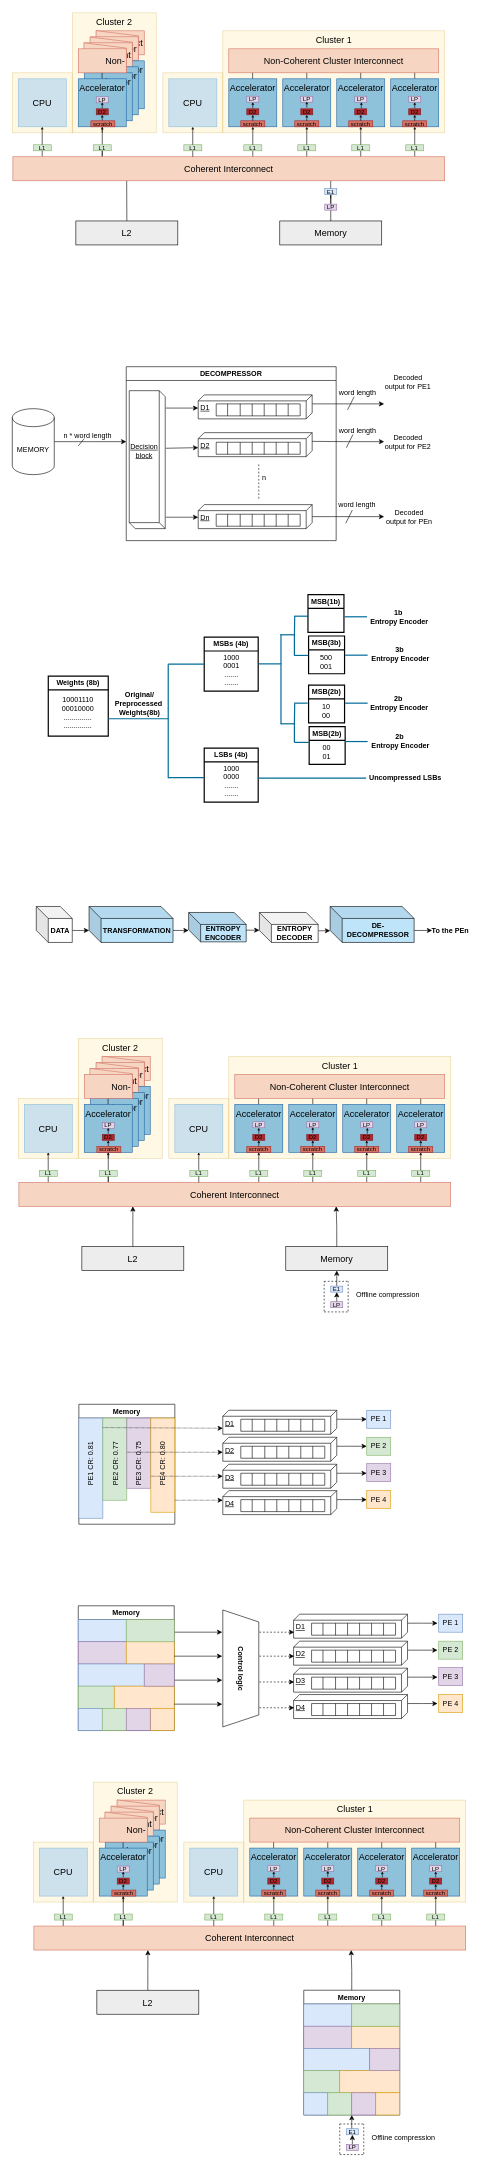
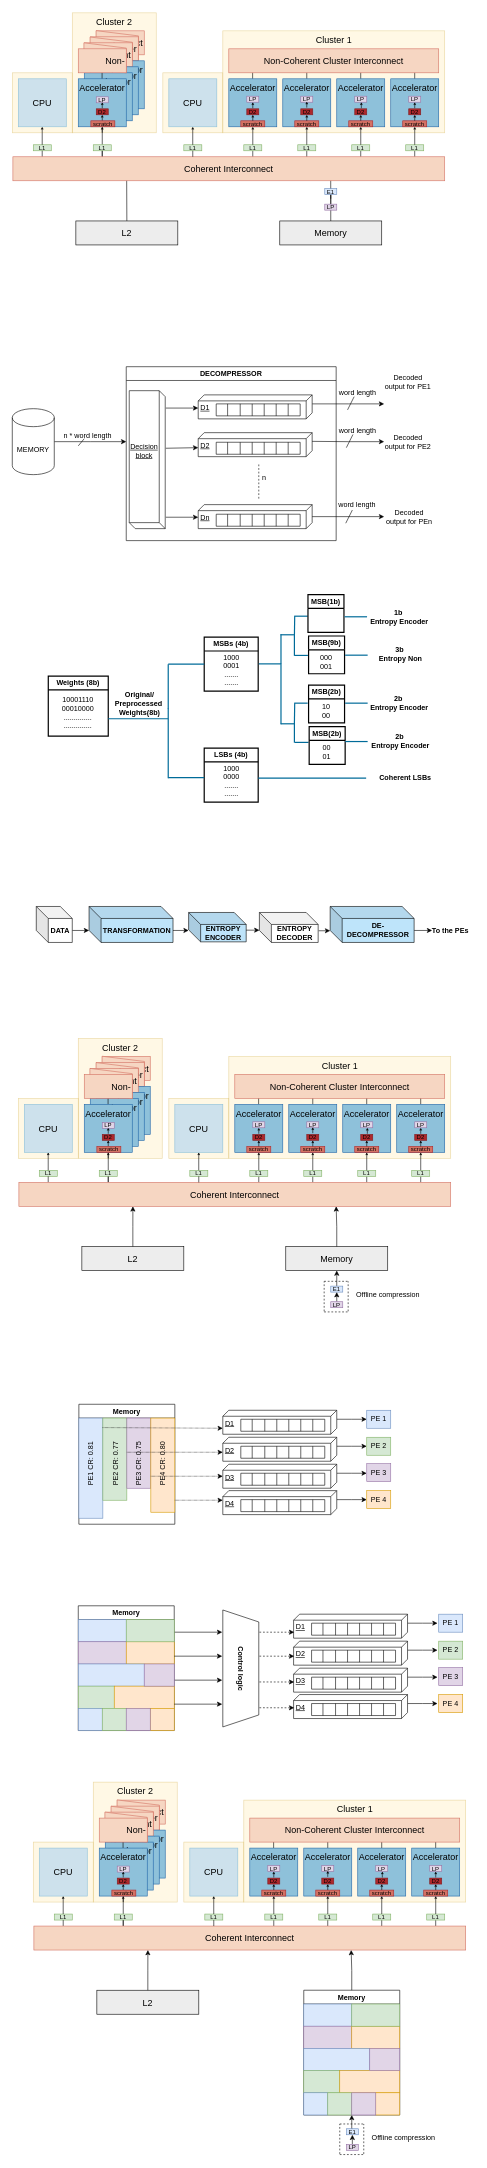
node "MSB(3b)": label "MSB(3b)" -> "MSB(9b)"
node "3b Entropy Encoder": label "3b Entropy Encoder" -> "3b Entropy Non"
node "500 001": label "500 001" -> "000 001"
node "Uncompressed LSBs": label "Uncompressed LSBs" -> "Coherent LSBs"
node "To the PEn": label "To the PEn" -> "To the PEs"
